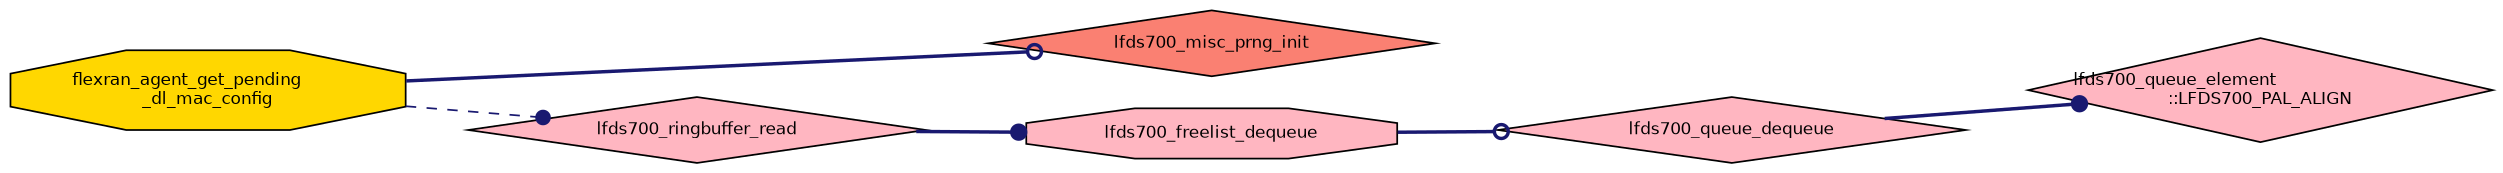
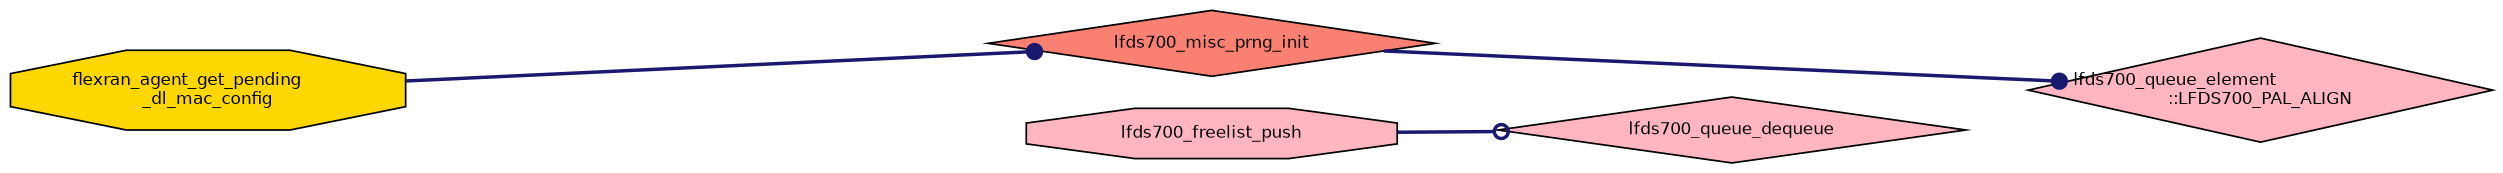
edge "flexran_agent_get_pending _dl_mac_config" -> "lfds700_misc_prng_init": arrowhead odot -> dot
edge "lfds700_queue_dequeue" -> "lfds700_queue_element ::LFDS700_PAL_ALIGN": now "lfds700_misc_prng_init" -> "lfds700_queue_element ::LFDS700_PAL_ALIGN"
node "lfds700_ringbuffer_read": removed
node "lfds700_freelist_dequeue": label "lfds700_freelist_dequeue" -> "lfds700_freelist_push"
